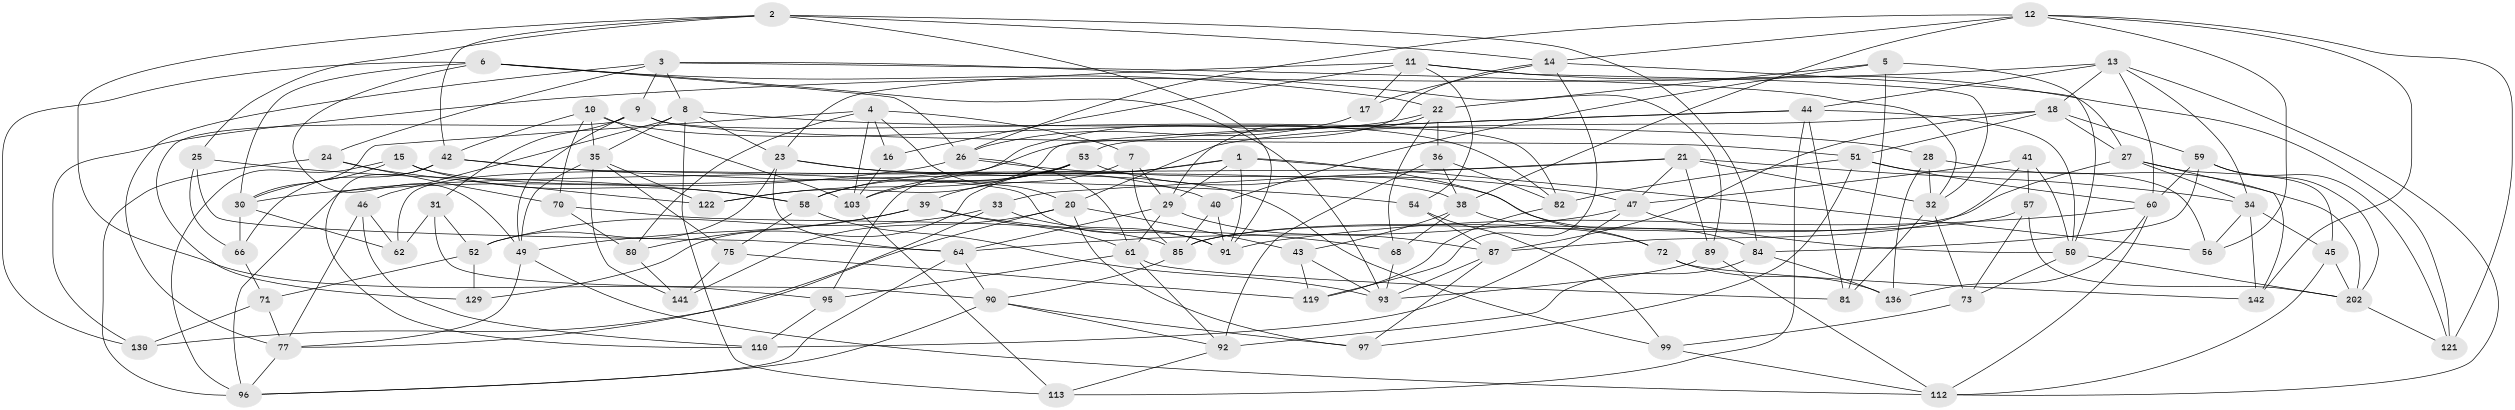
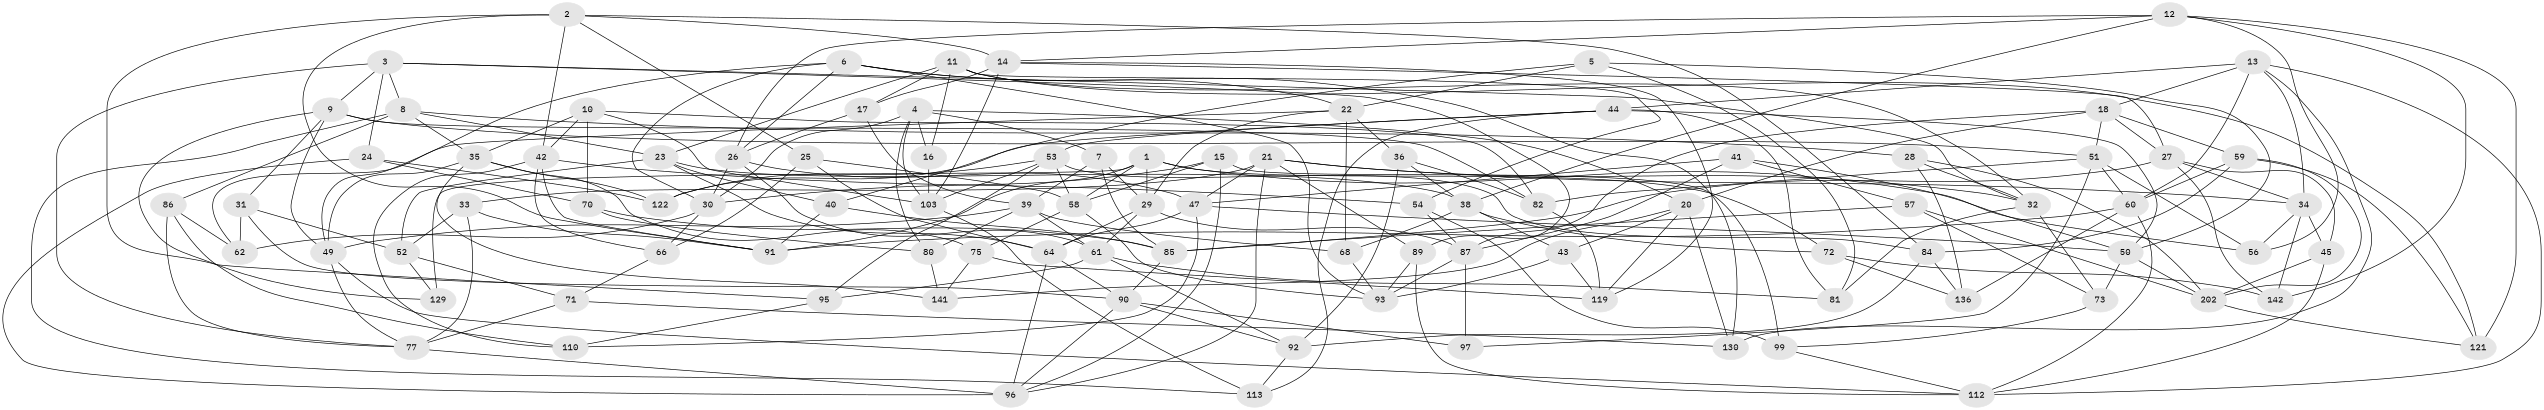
edge "17" -- "39": added
node "46": label "46" -> "86"
edge "20" -- "97": now "20" -- "119"
